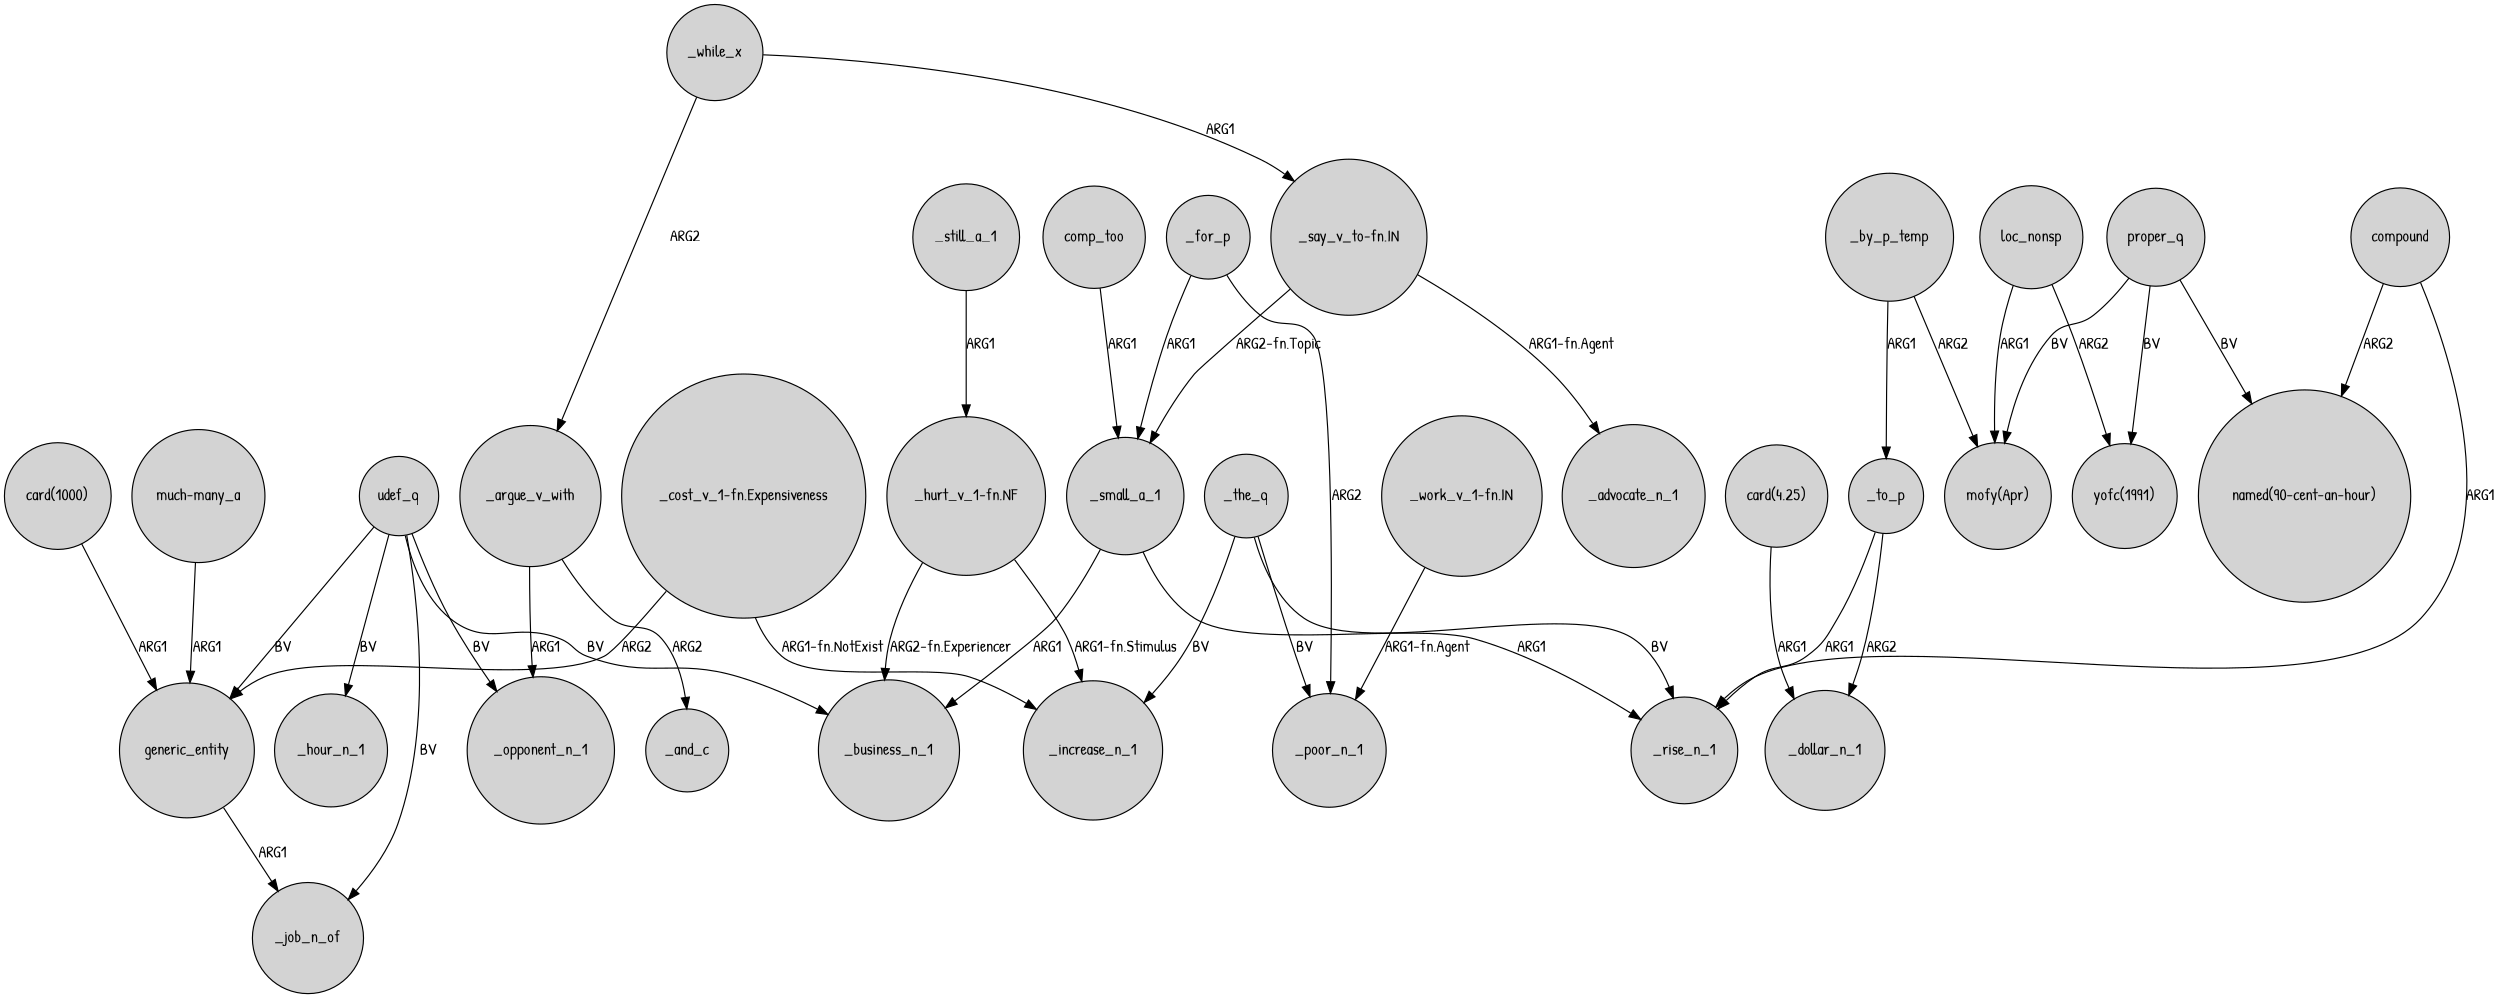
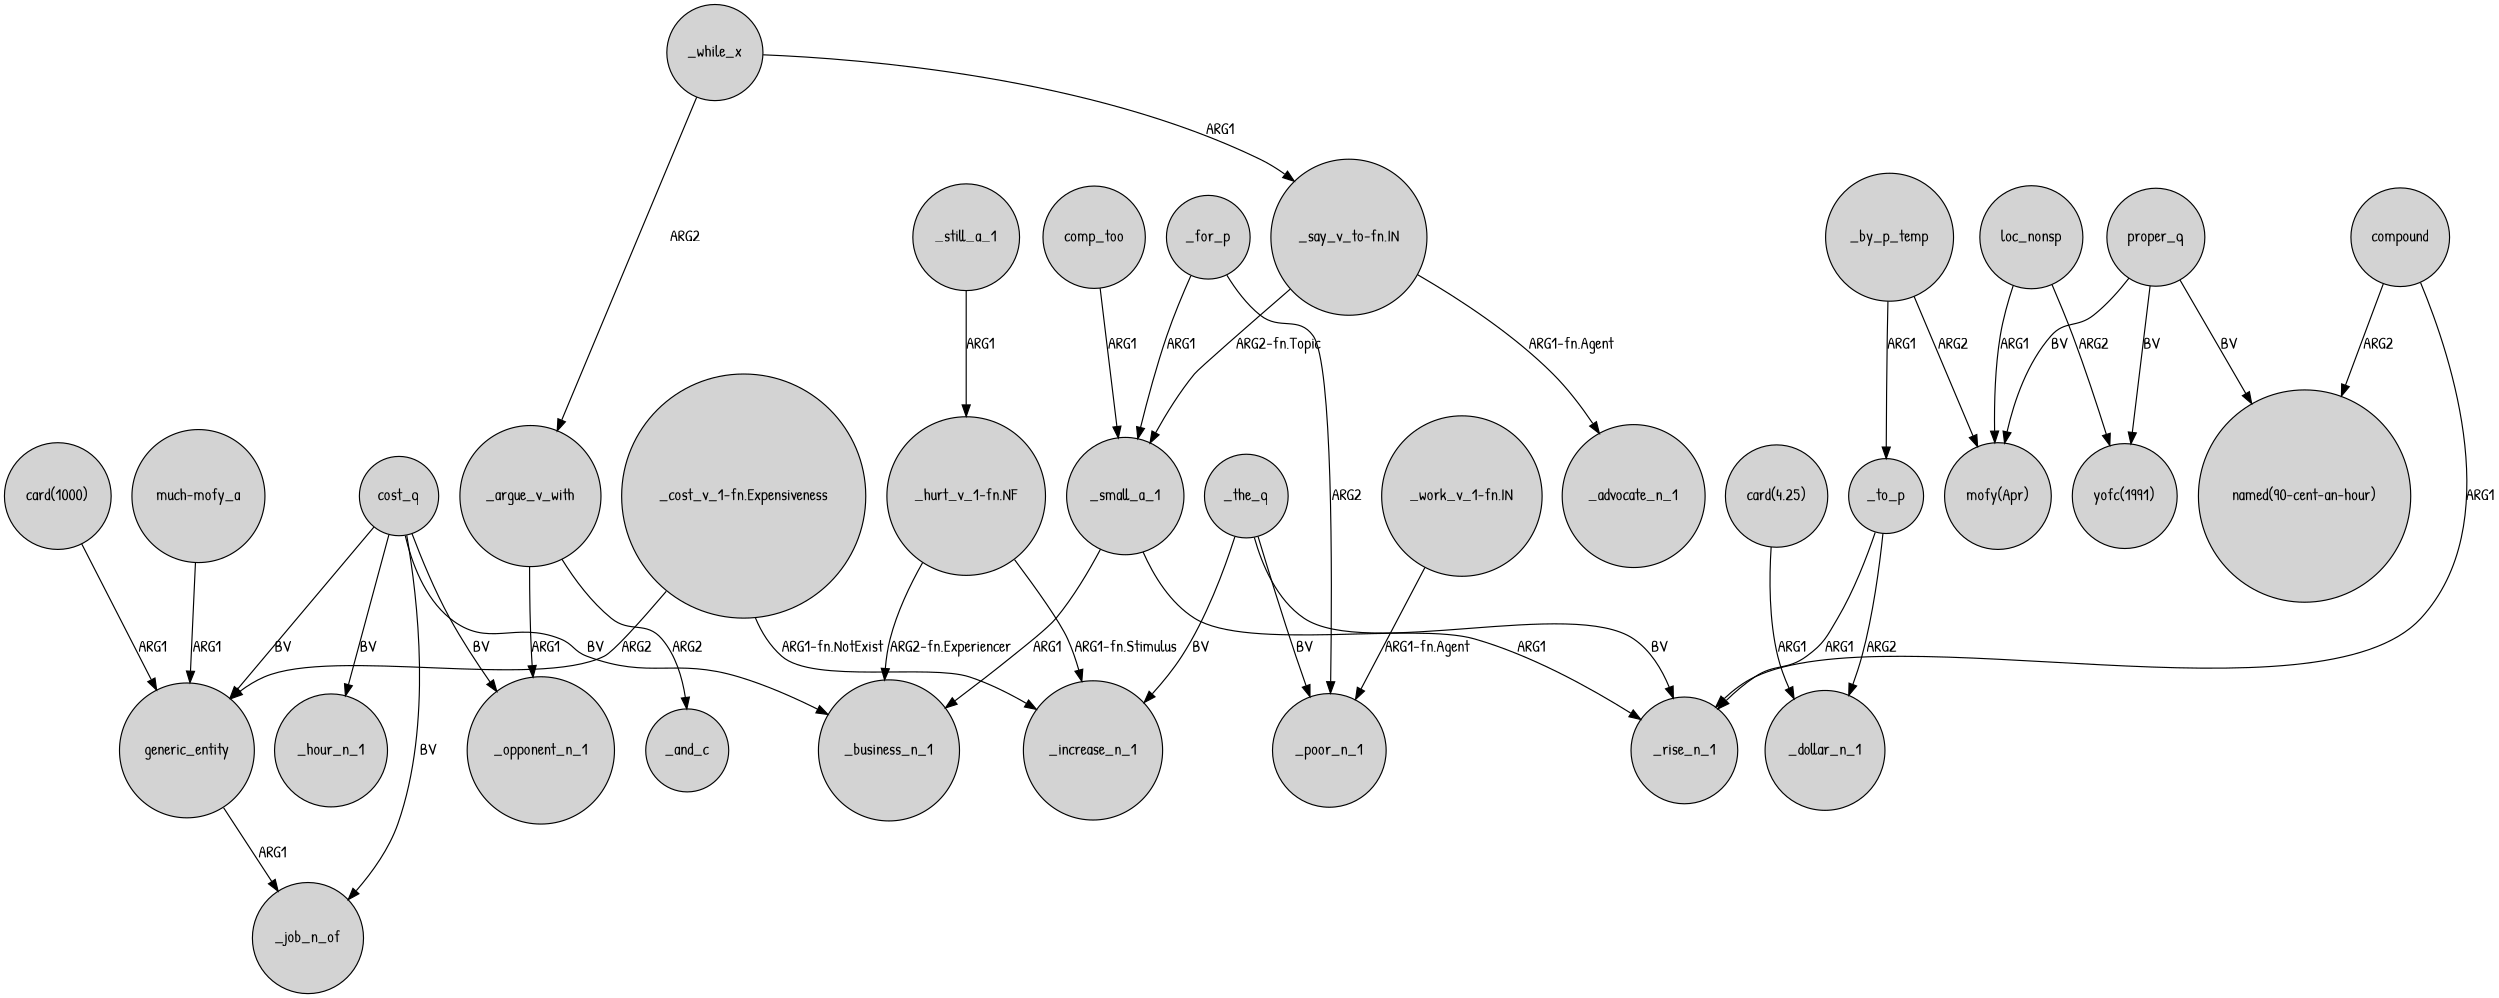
node "much-many_a": label "much-many_a" -> "much-mofy_a"
node "udef_q": label "udef_q" -> "cost_q"
